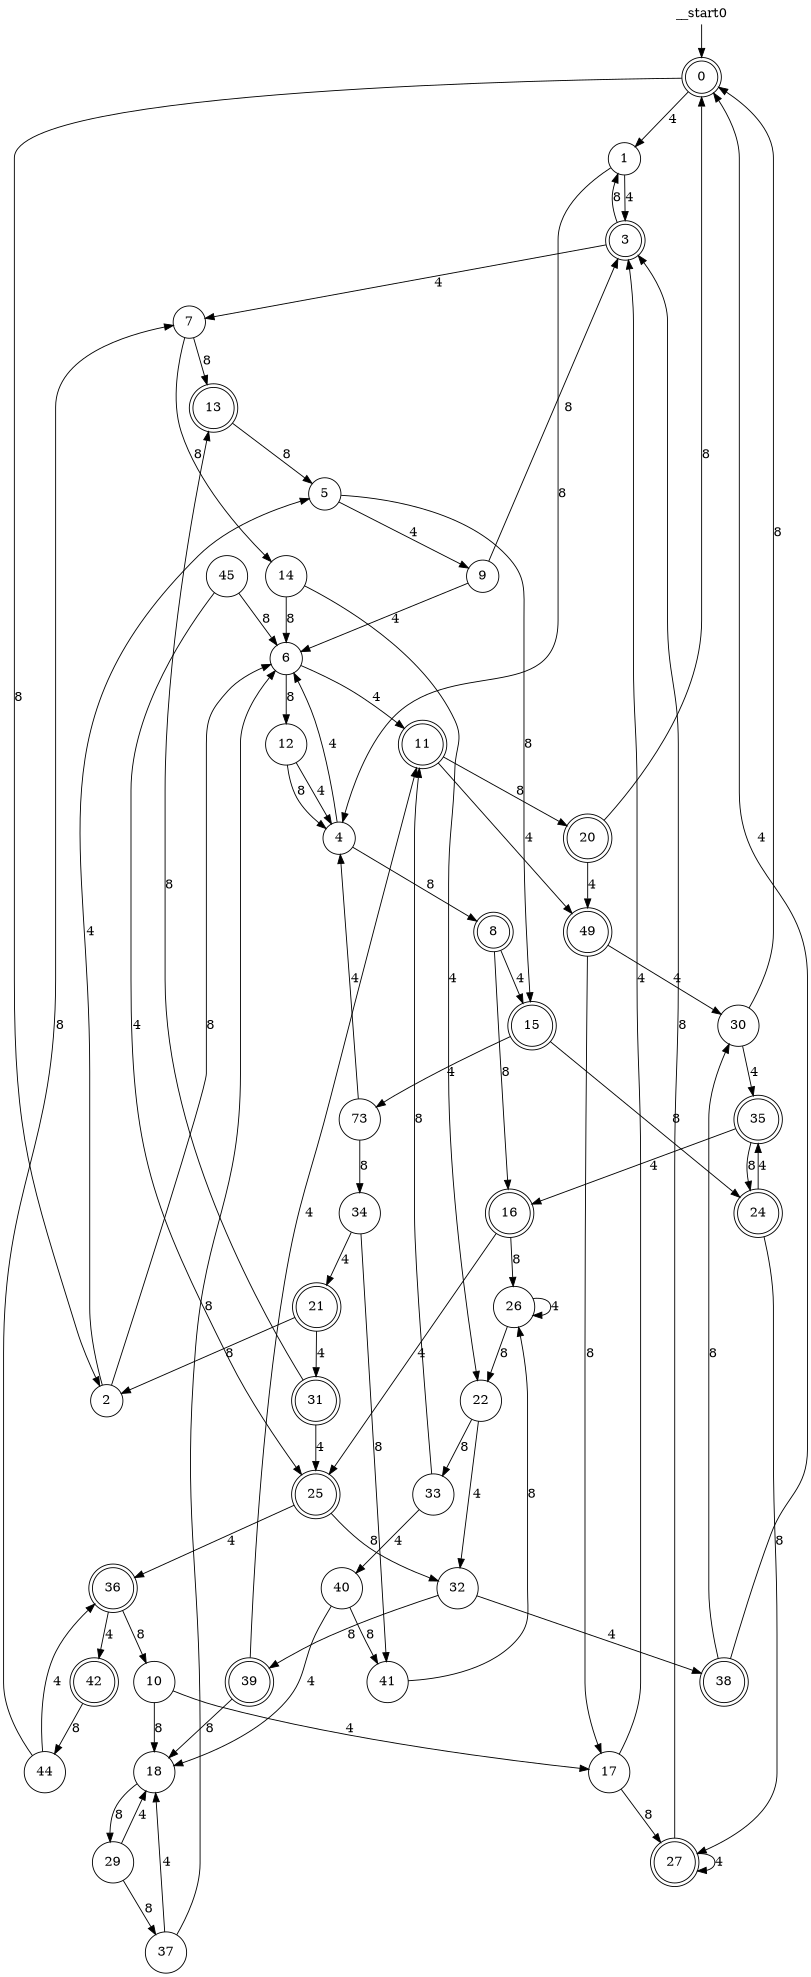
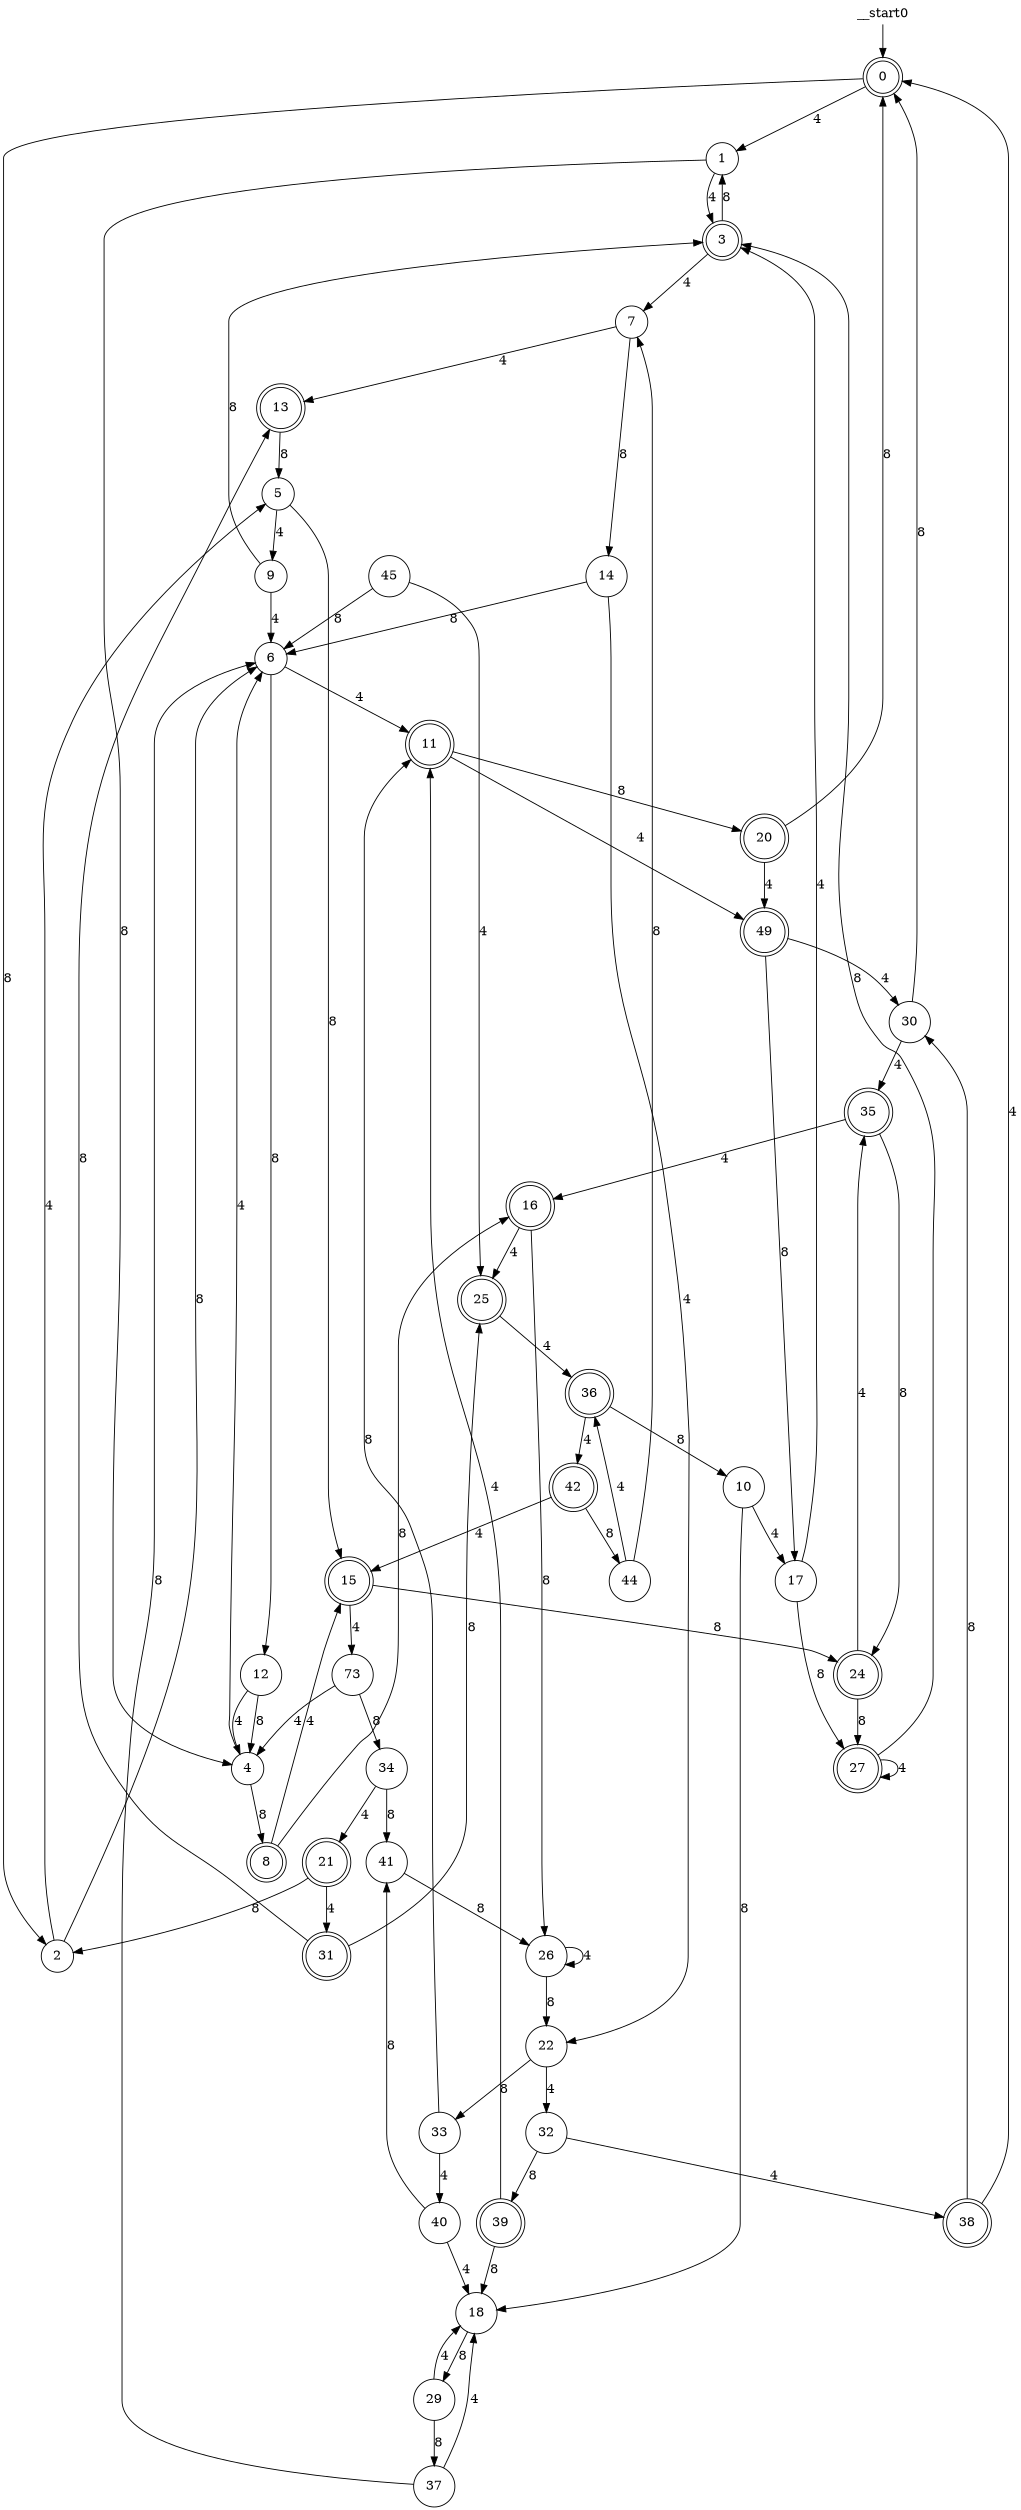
edge "7" -> "13": label "8" -> "4"
edge "31" -> "25": label "4" -> "8"
edge "42" -> "15": added, label "4"
edge "25" -> "32": removed, label "8"
